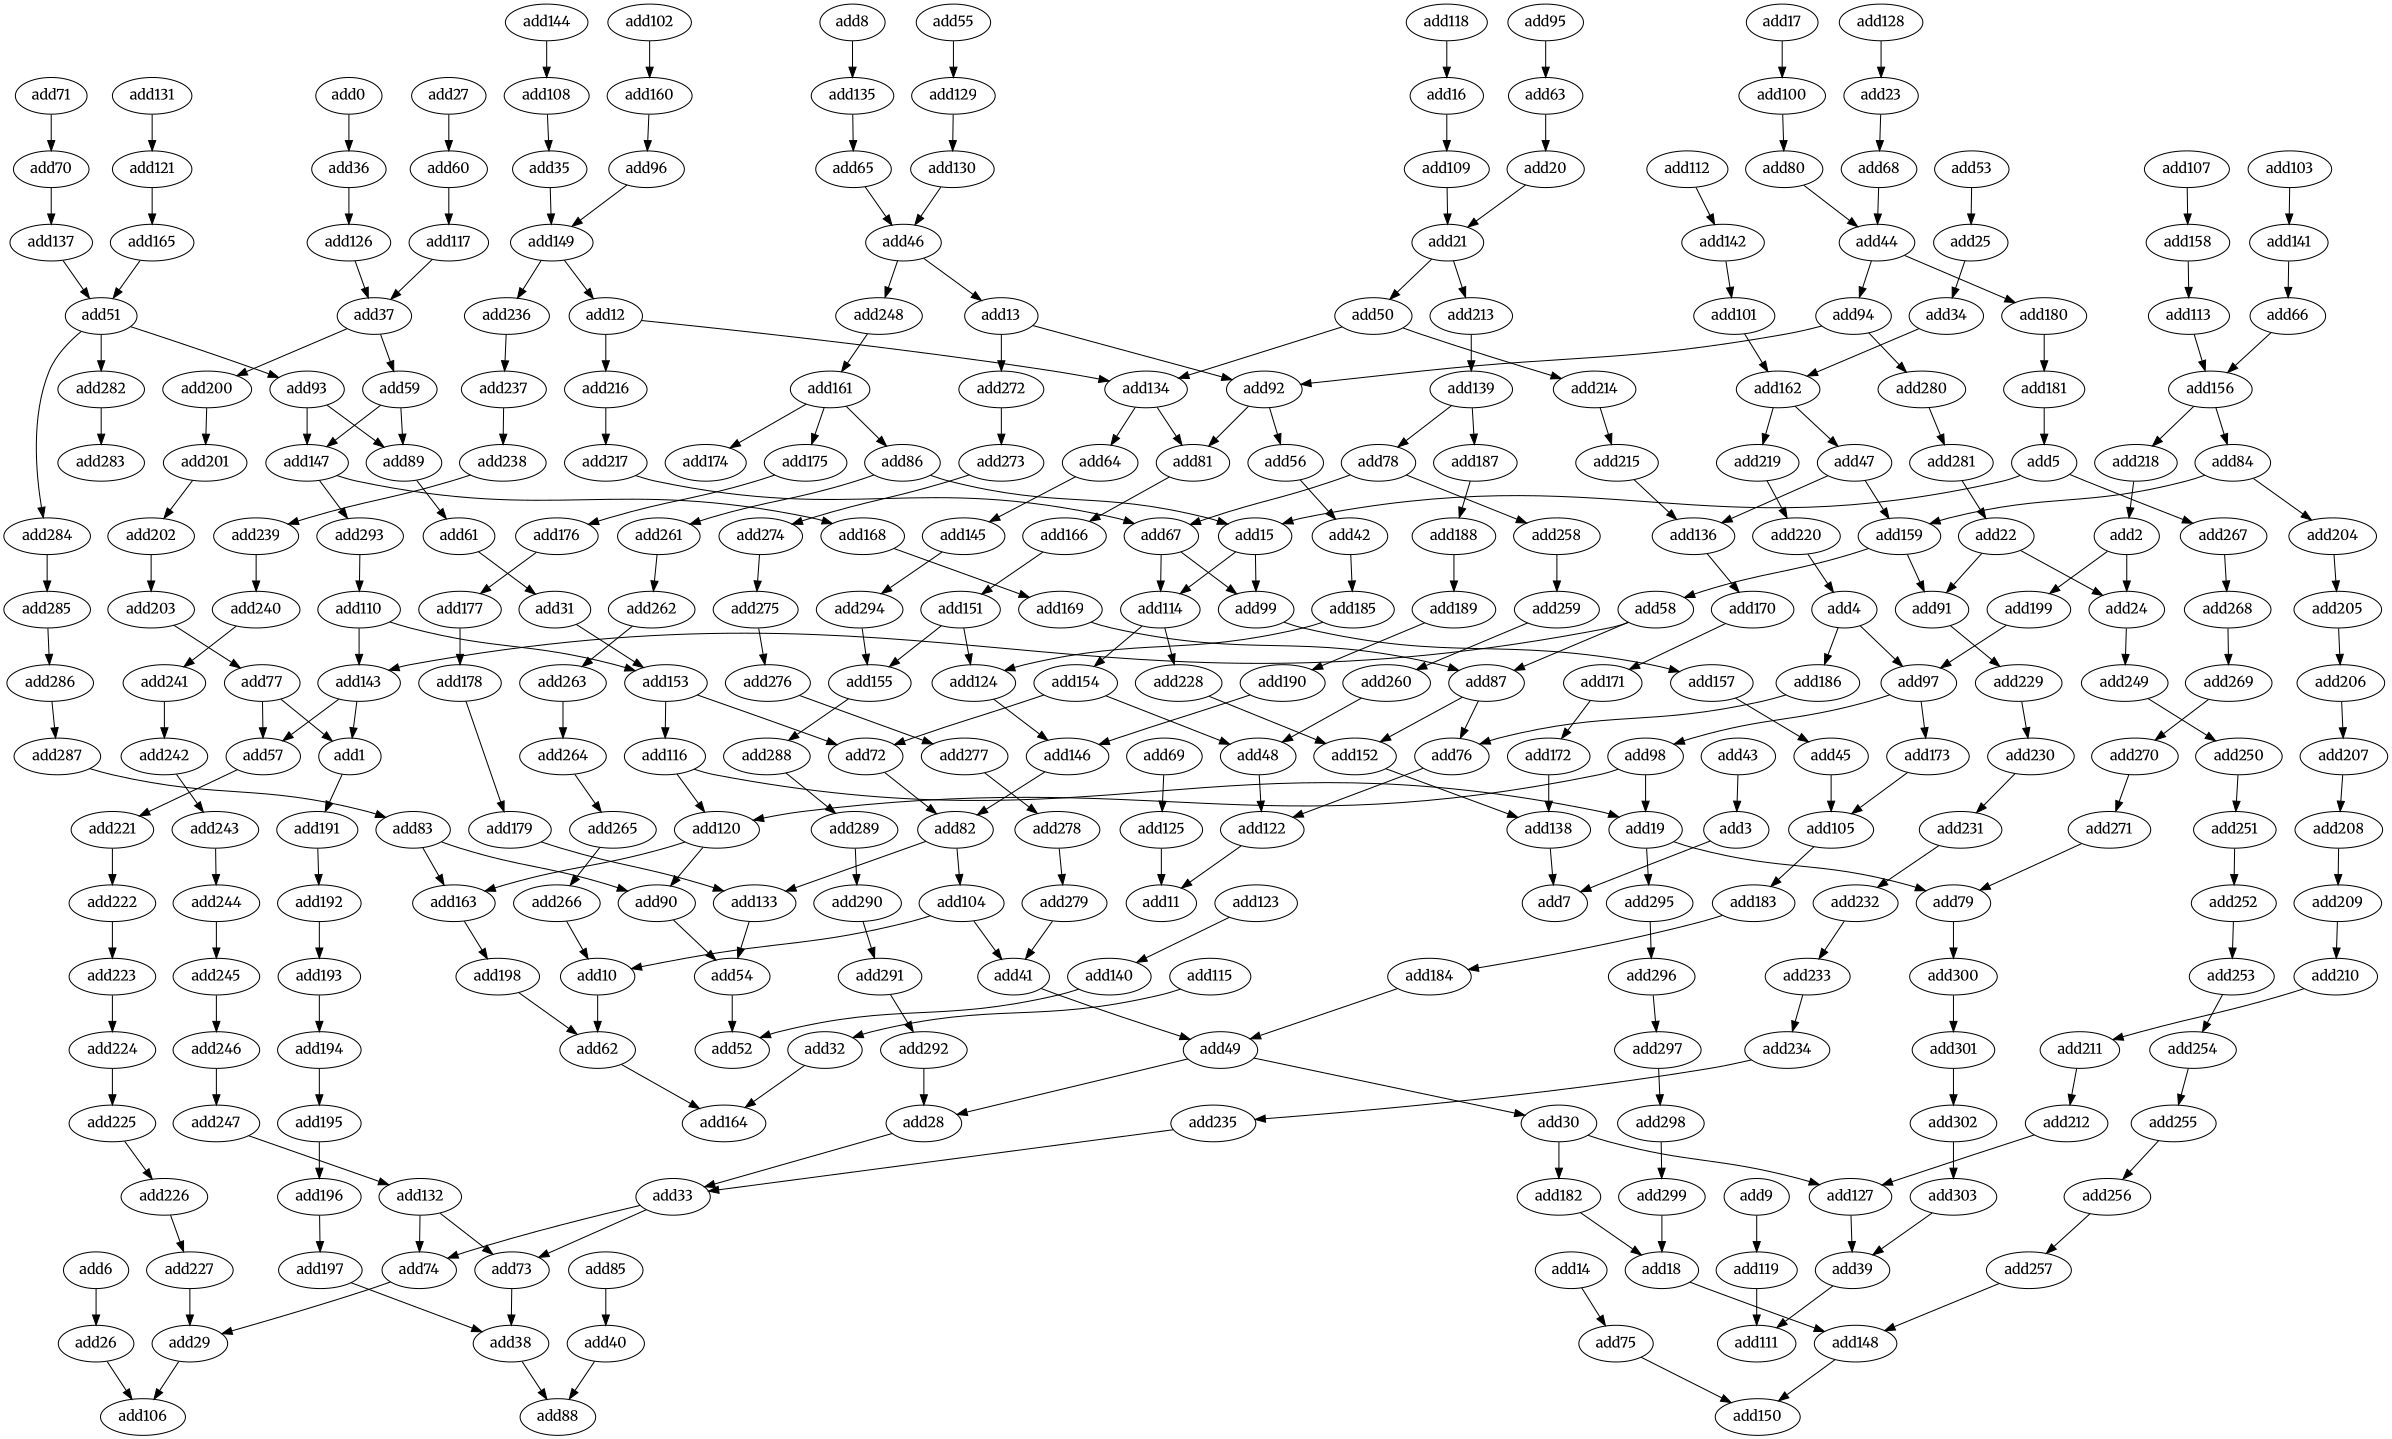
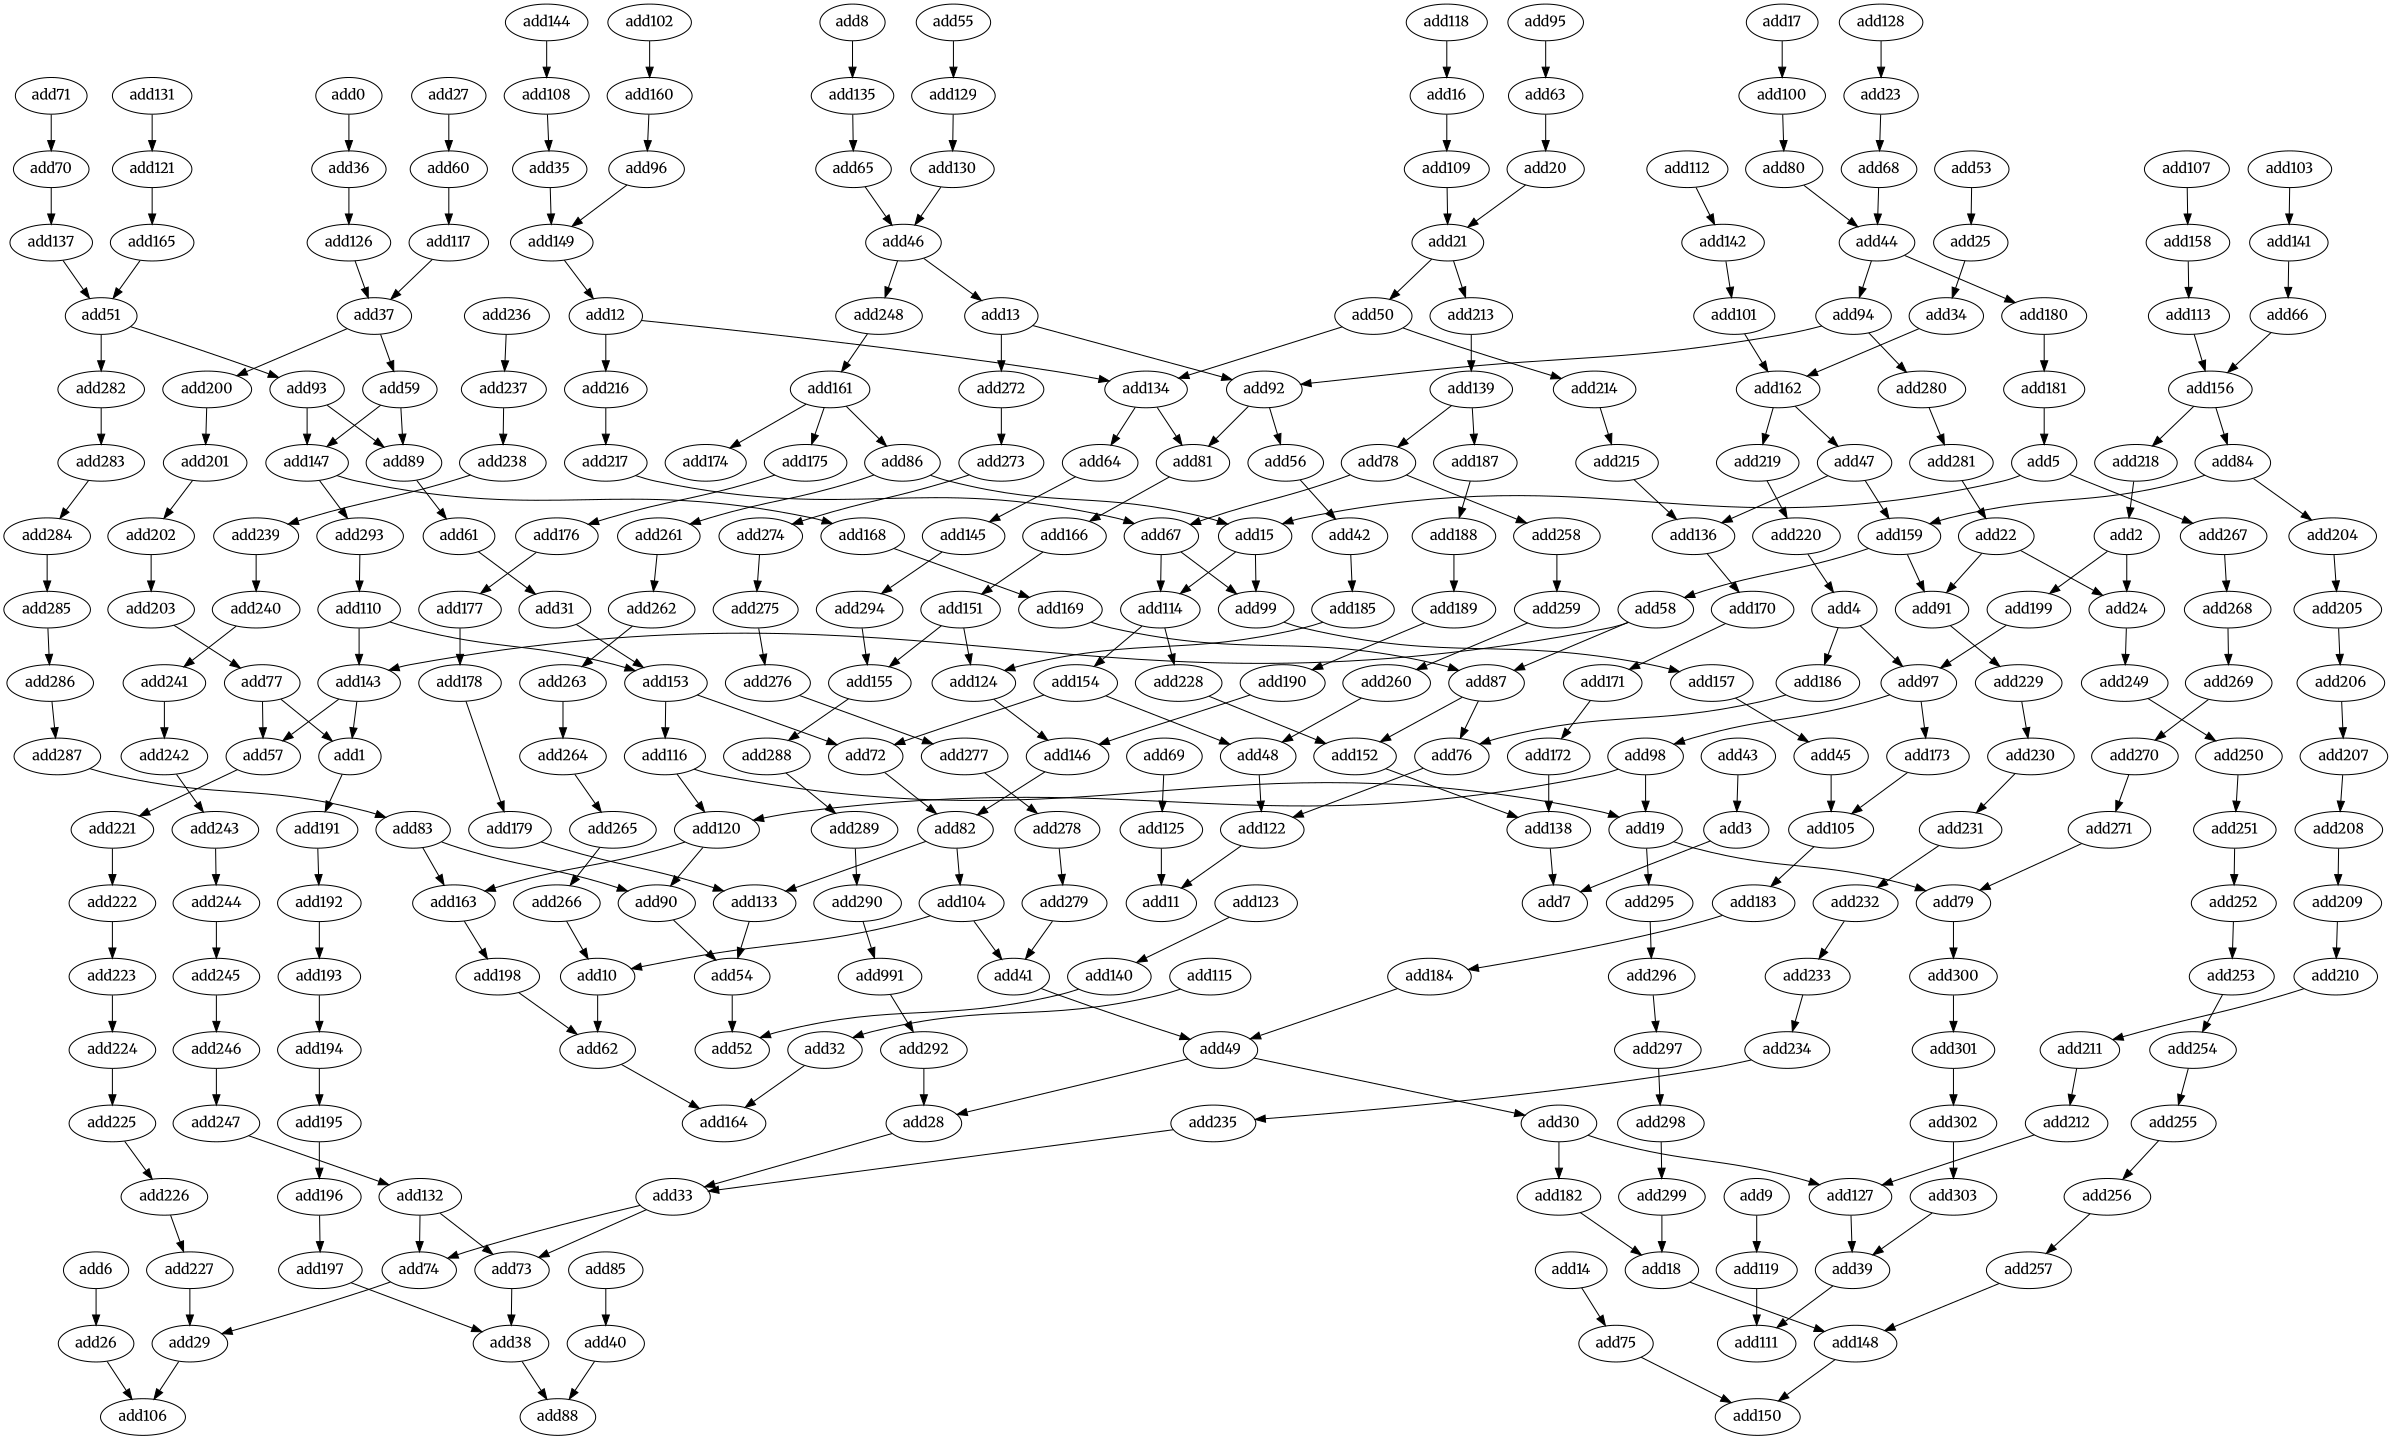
edge "add149" -> "add236": removed
edge "add51" -> "add284": now "add283" -> "add284"
node "add291": label "add291" -> "add991"
